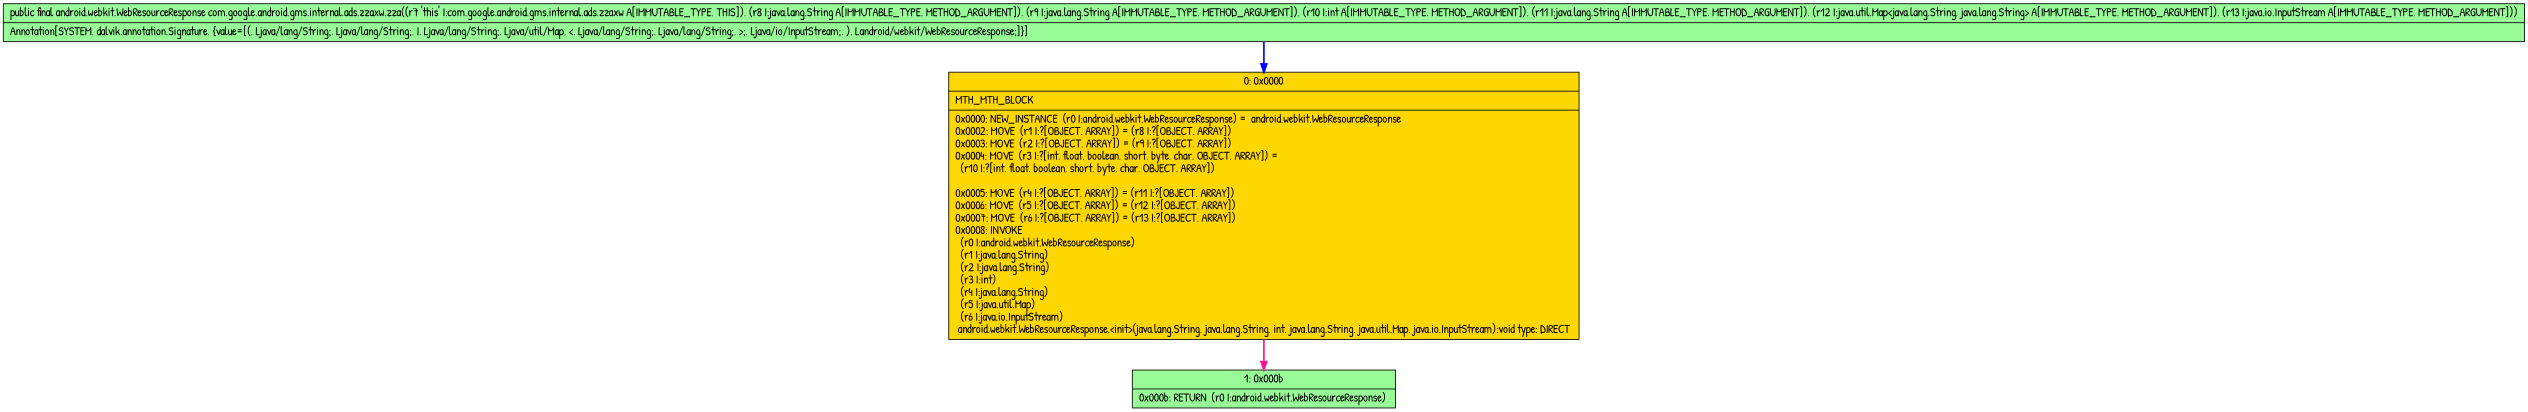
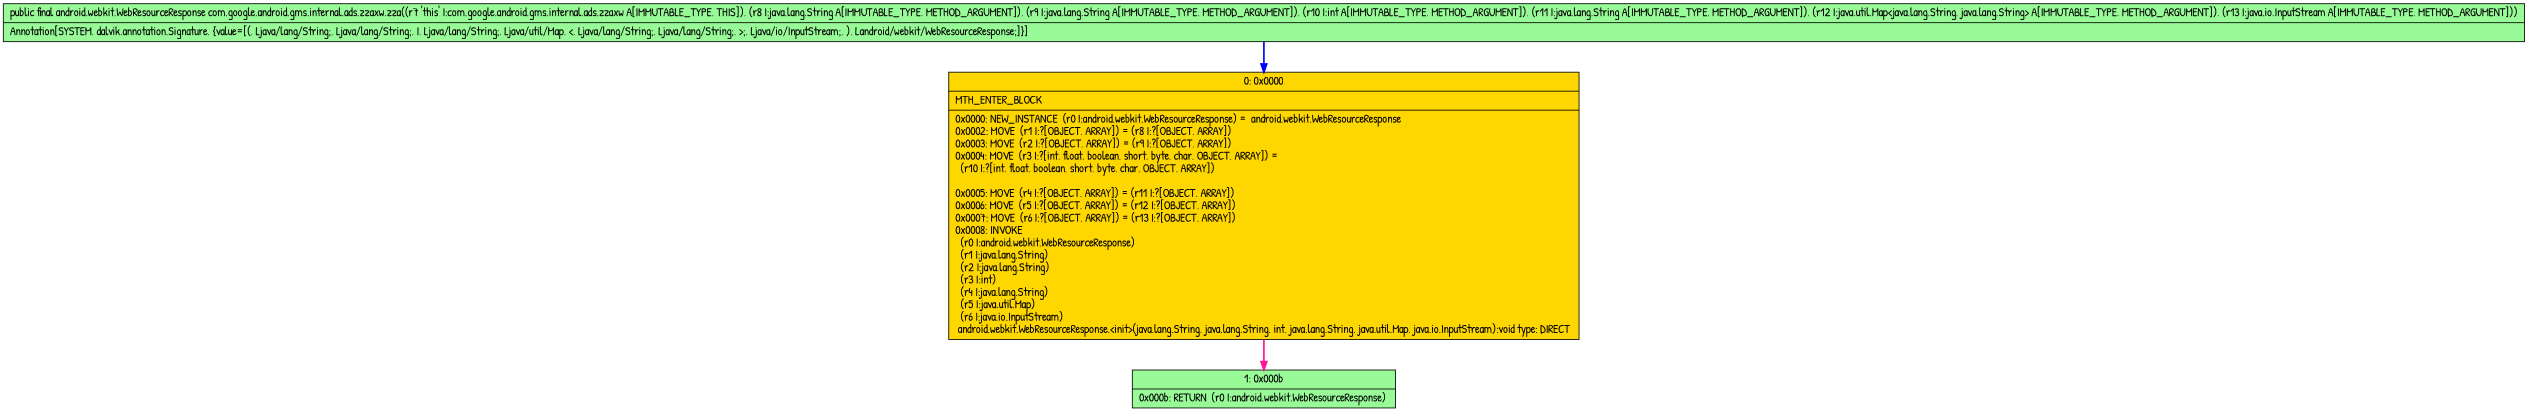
node "0: 0x0000": text "MTH_MTH_BLOCK" -> "MTH_ENTER_BLOCK"
